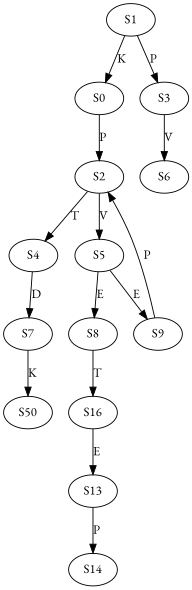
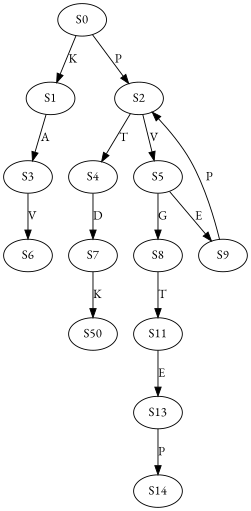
edge "S1" -> "S0": reversed
edge "S1" -> "S3": label "P" -> "A"
edge "S5" -> "S8": label "E" -> "G"
node "S16": label "S16" -> "S11"
